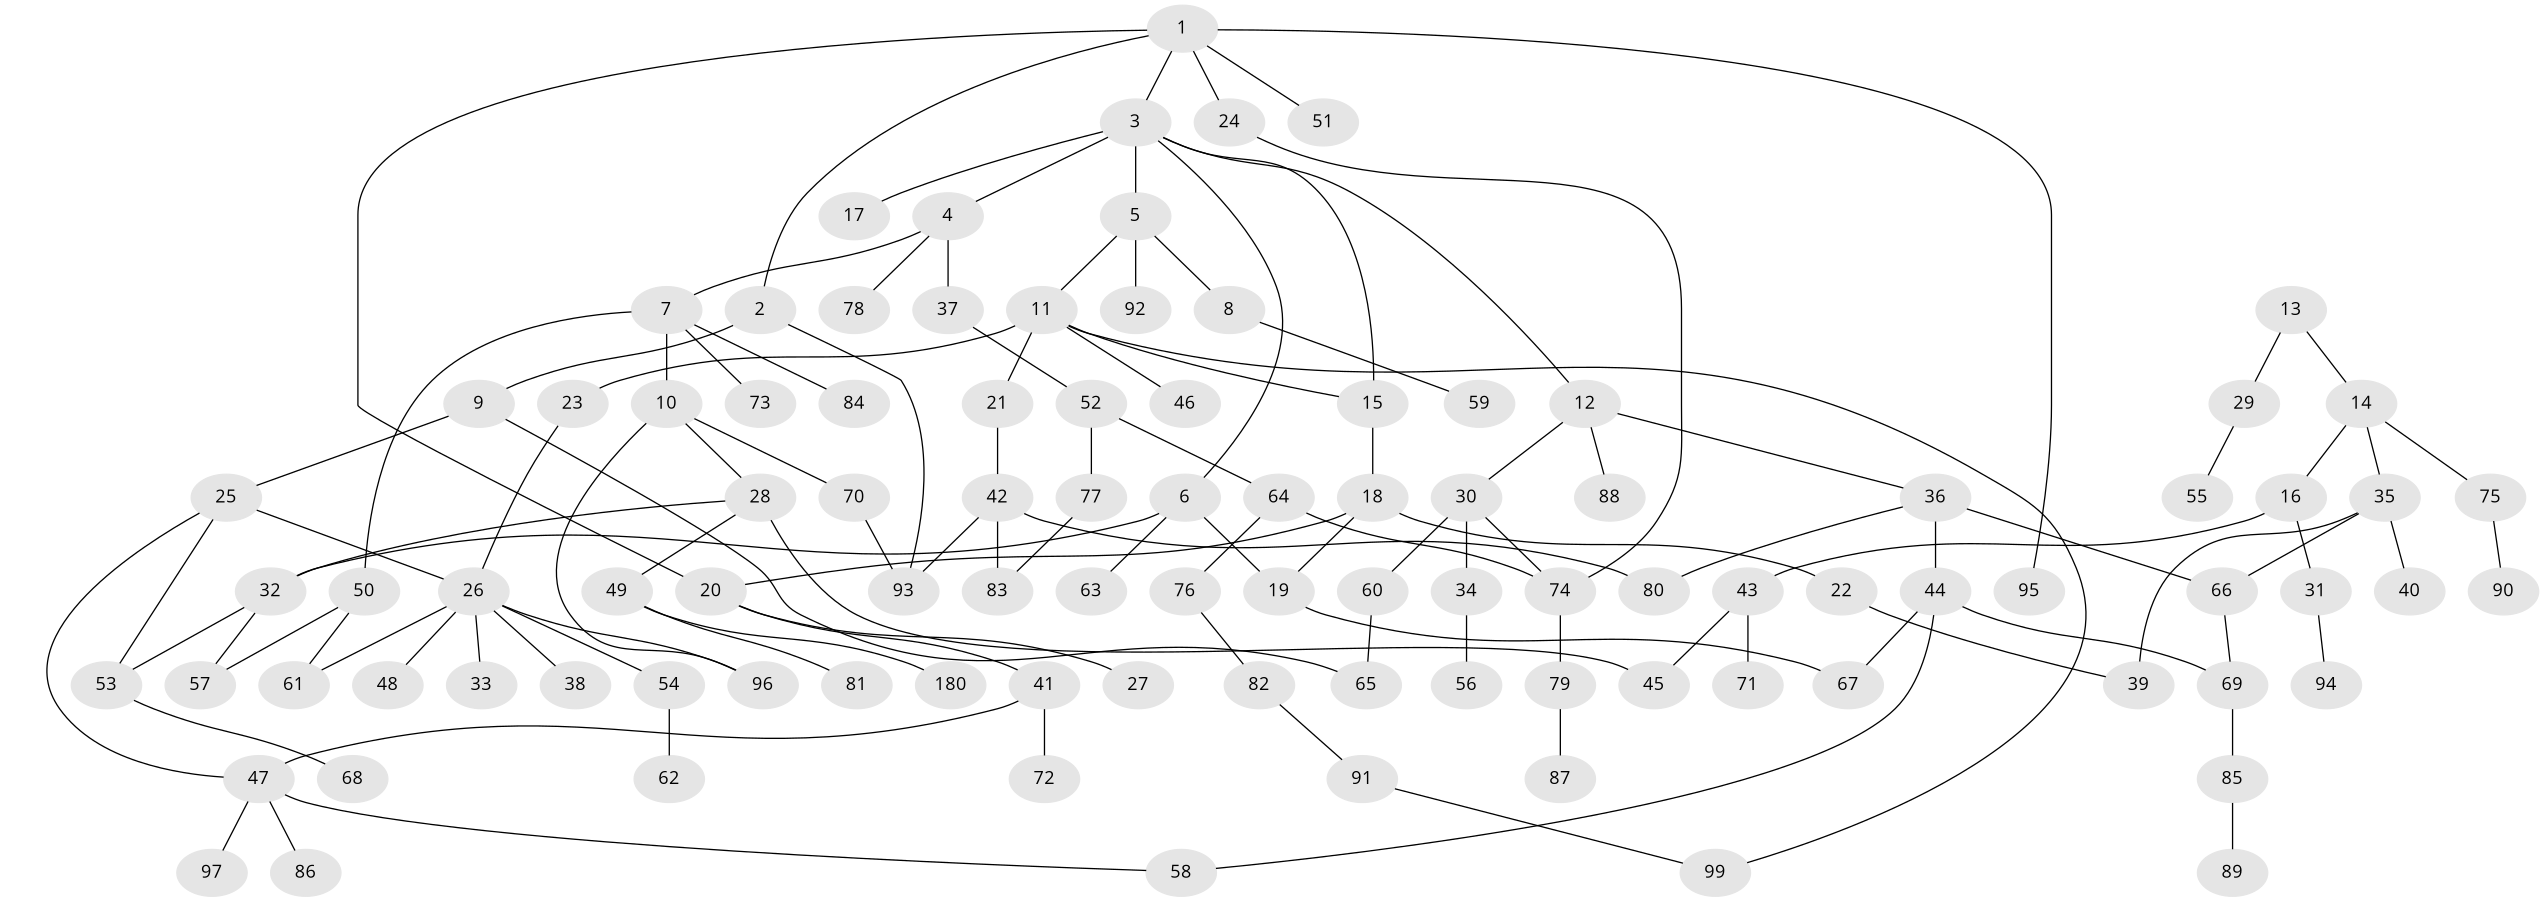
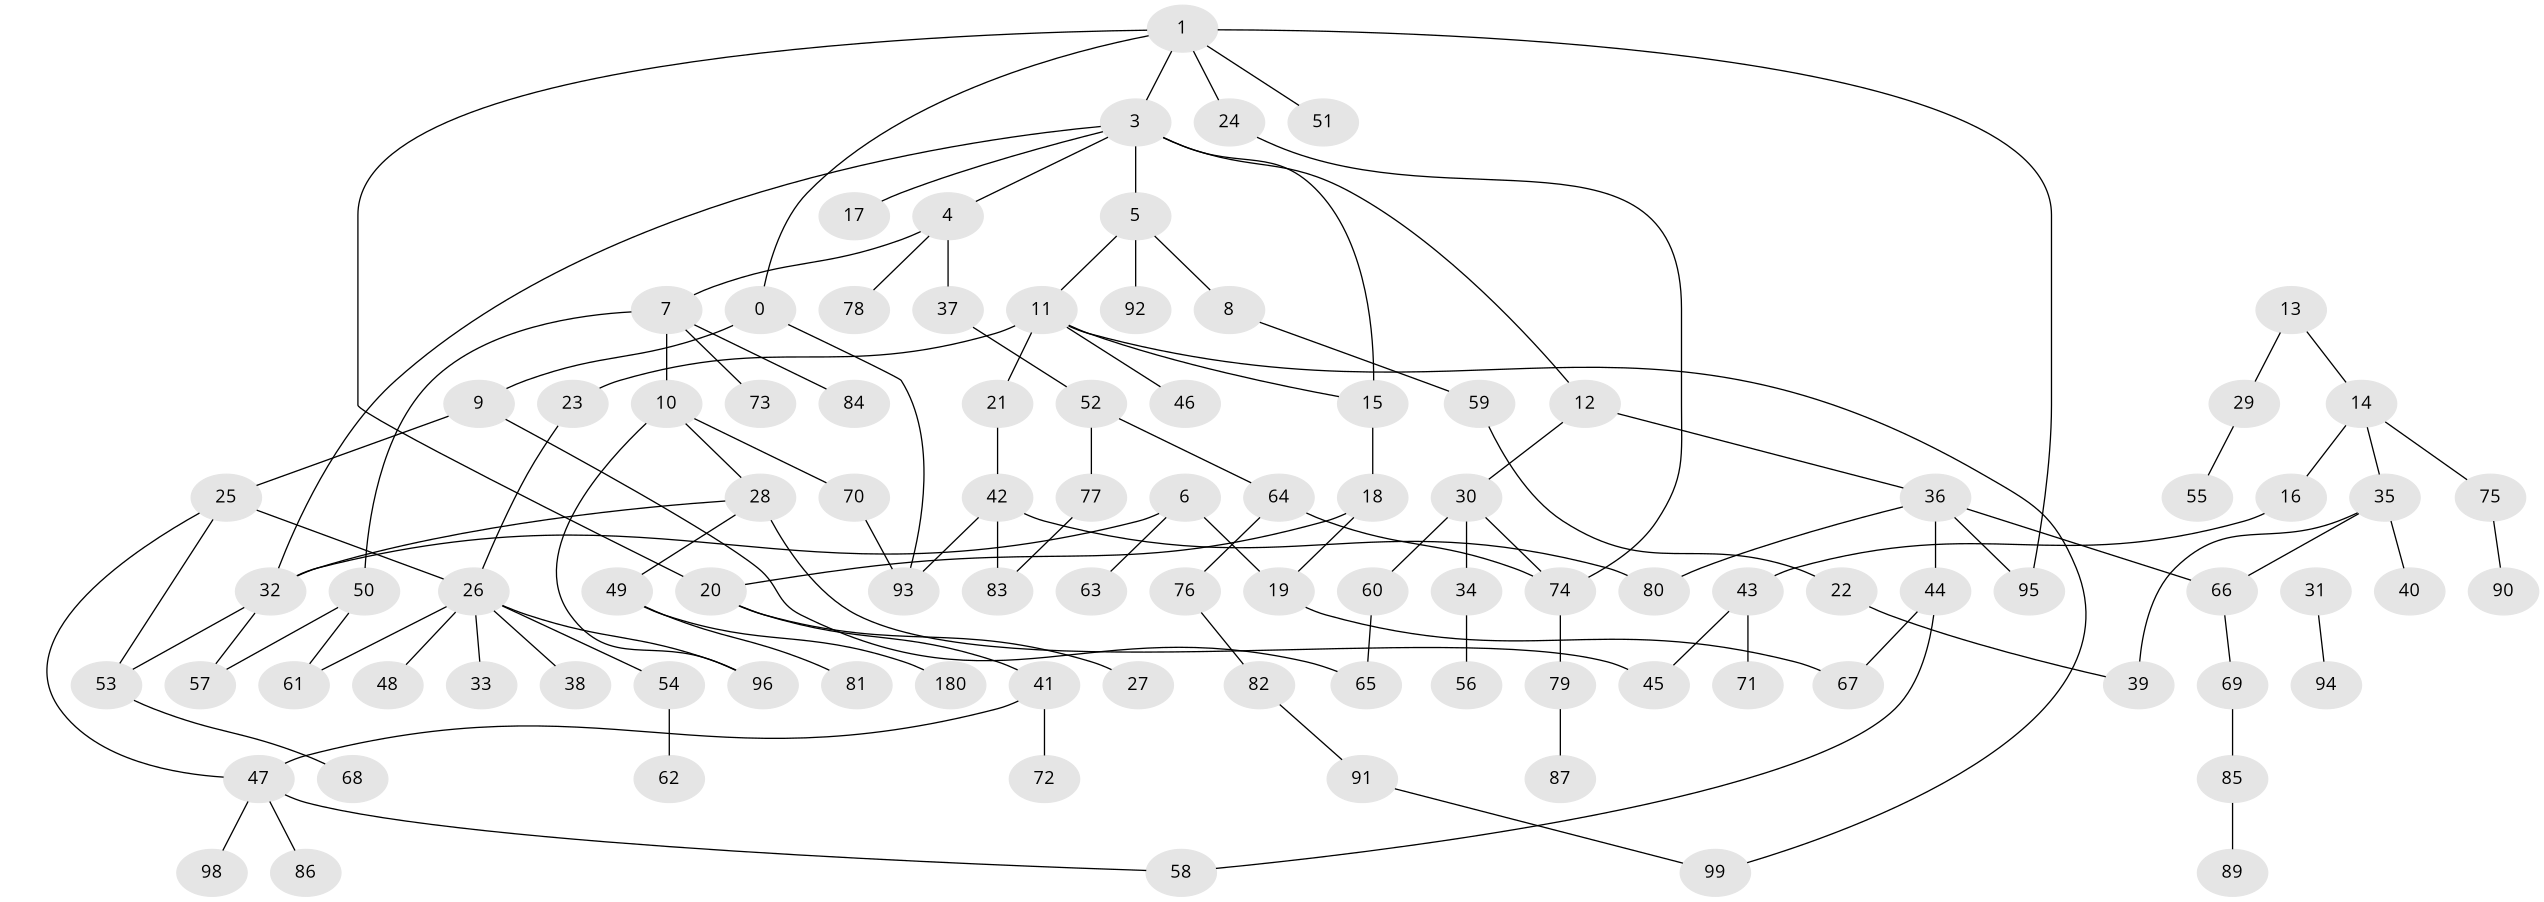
edge "3" -- "6": now "3" -- "32"
node "2": label "2" -> "0"
node "88": removed
edge "18" -- "22": now "59" -- "22"
edge "36" -- "95": added
edge "16" -- "31": removed
edge "44" -- "69": removed
node "97": label "97" -> "98"
